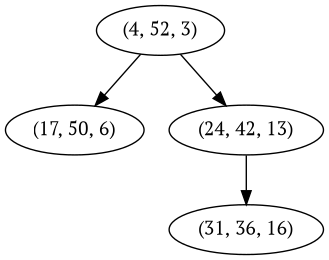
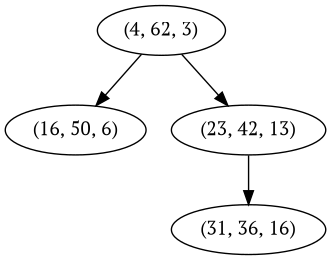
node "(4, 52, 3)": label "(4, 52, 3)" -> "(4, 62, 3)"
node "(17, 50, 6)": label "(17, 50, 6)" -> "(16, 50, 6)"
node "(24, 42, 13)": label "(24, 42, 13)" -> "(23, 42, 13)"
